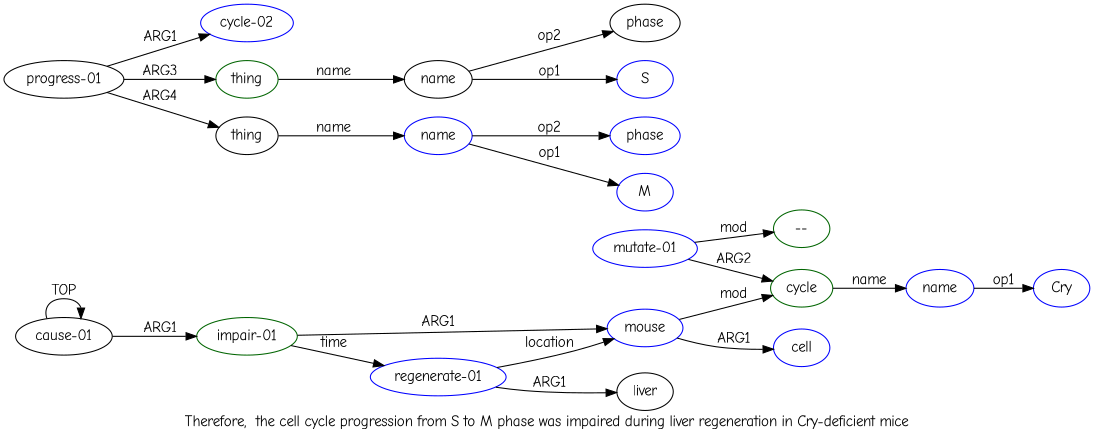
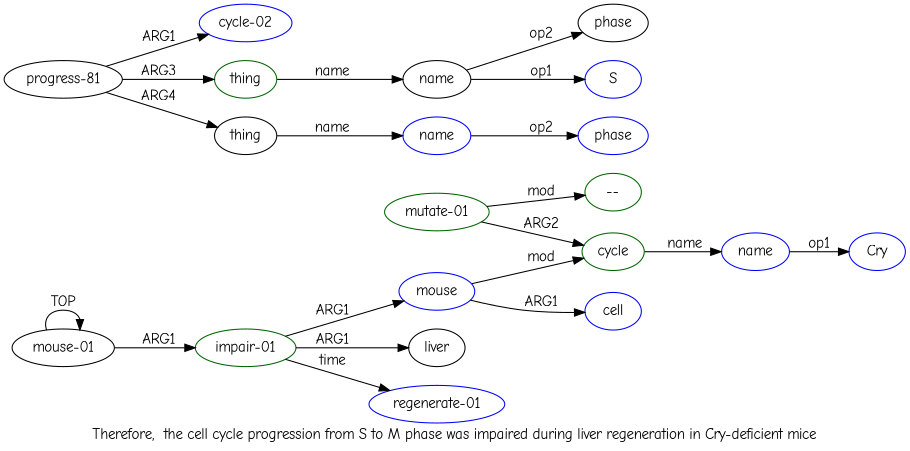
node "progress-01": label "progress-01" -> "progress-81"
node "M": removed
node "mutate-01": color blue -> darkgreen
node "cause-01": label "cause-01" -> "mouse-01"
edge "regenerate-01" -> "mouse": removed, label "location"
edge "regenerate-01" -> "liver": now "impair-01" -> "liver"
